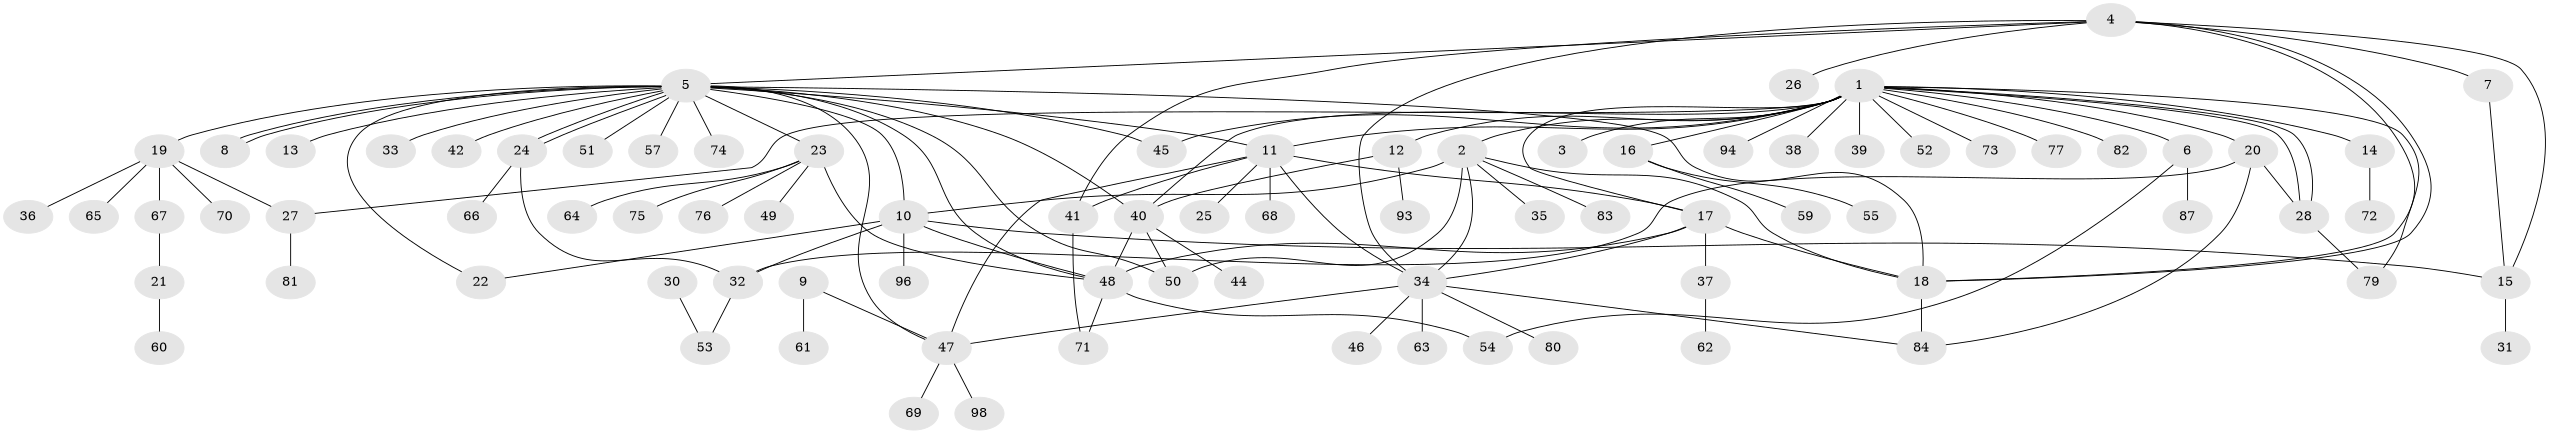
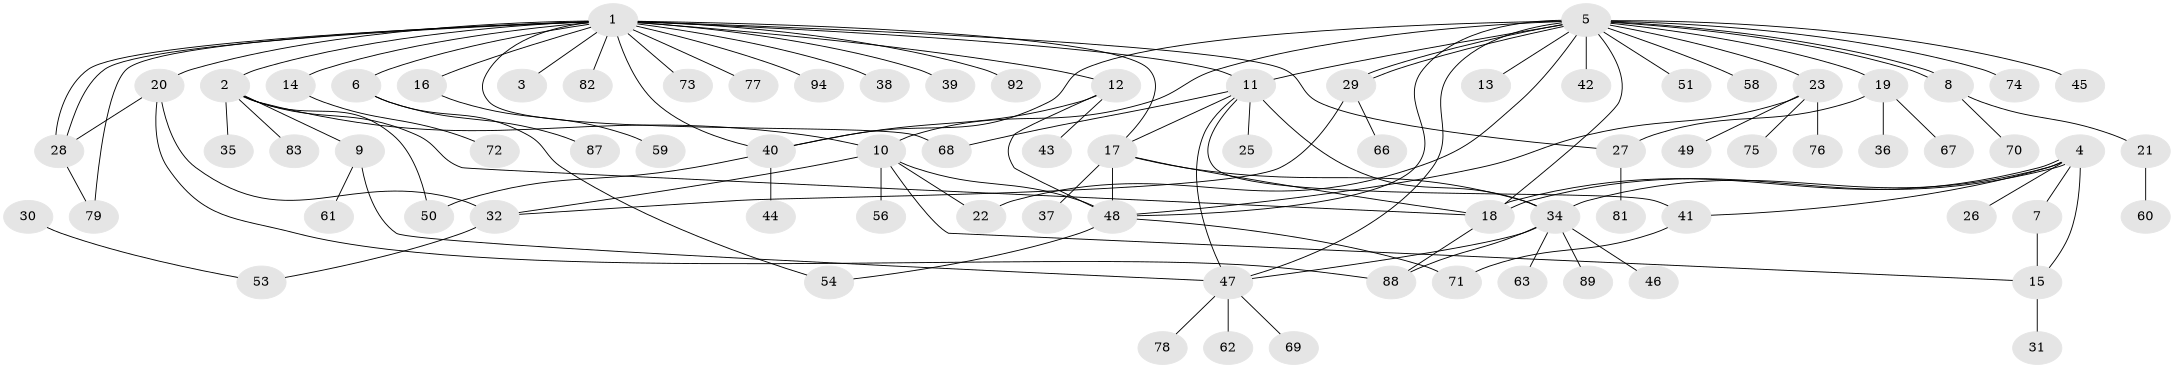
edge "4" -- "5": removed
edge "1" -- "45": now "1" -- "68"
edge "5" -- "50": removed
node "33": removed
node "24": label "24" -> "29"
node "57": label "57" -> "58"
node "52": label "52" -> "92"
edge "19" -- "70": now "8" -- "70"
node "65": removed
node "64": removed
node "93": label "93" -> "43"
node "55": removed
edge "2" -- "34": now "2" -- "9"
edge "40" -- "48": now "12" -- "48"
edge "67" -- "21": now "8" -- "21"
node "96": label "96" -> "56"
edge "37" -- "62": now "47" -- "62"
node "80": label "80" -> "89"
node "84": label "84" -> "88"
node "98": label "98" -> "78"
